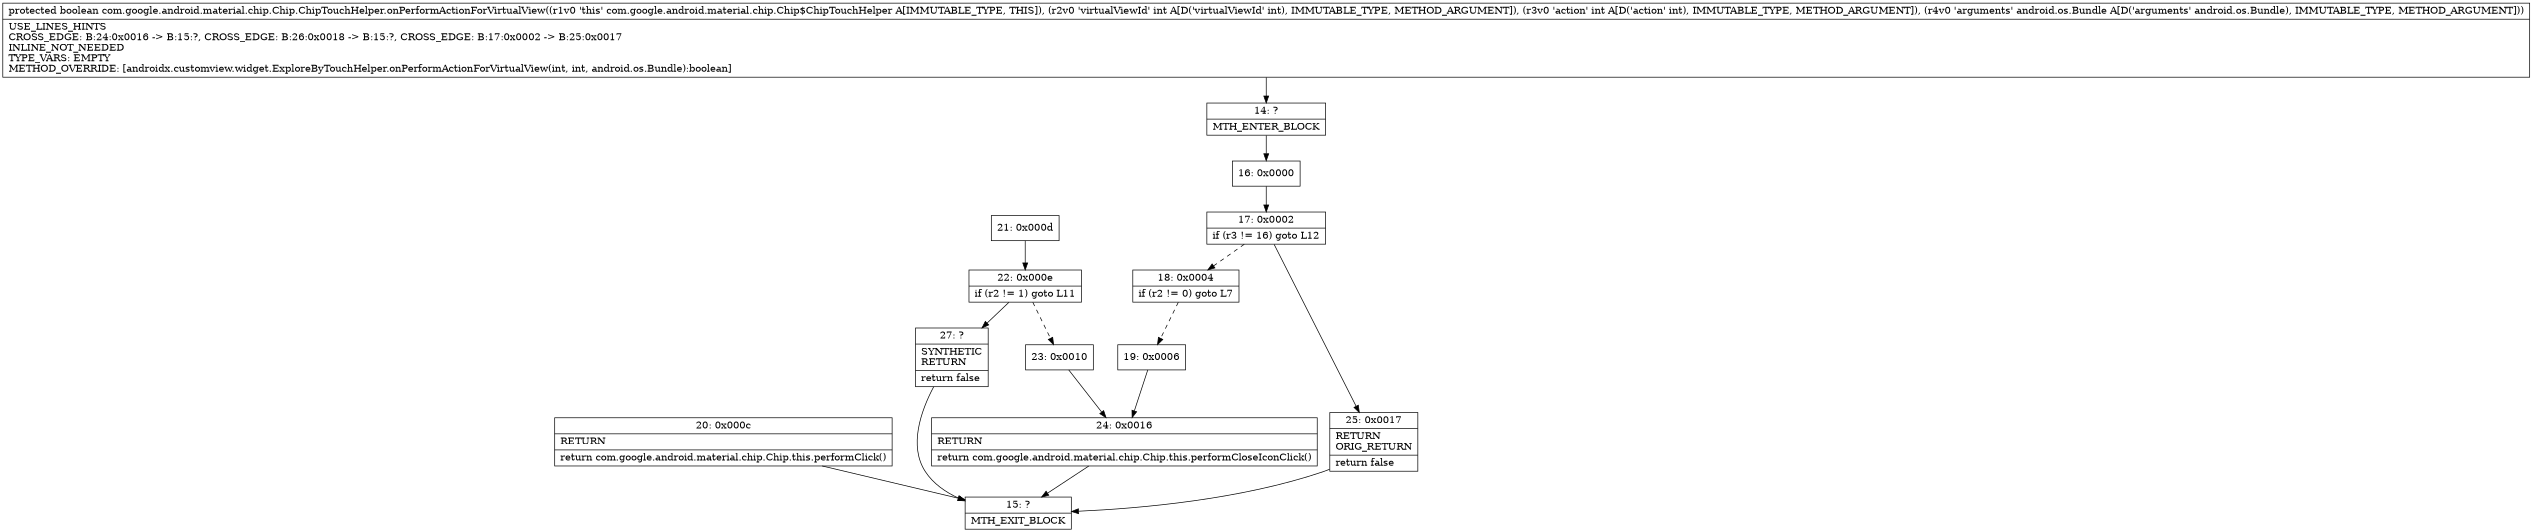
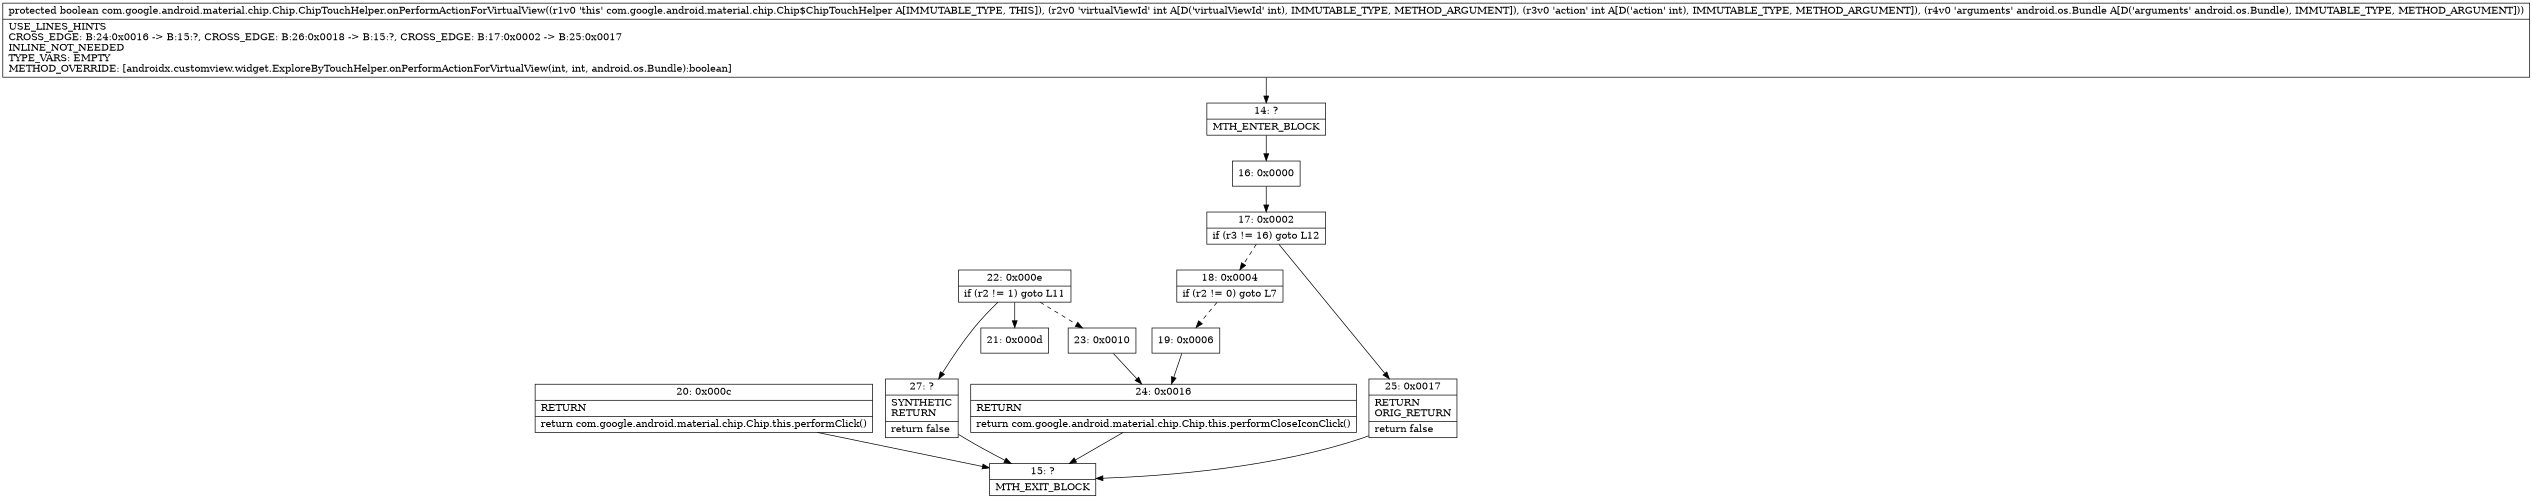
edge "21: 0x000d" -> "22: 0x000e": reversed
